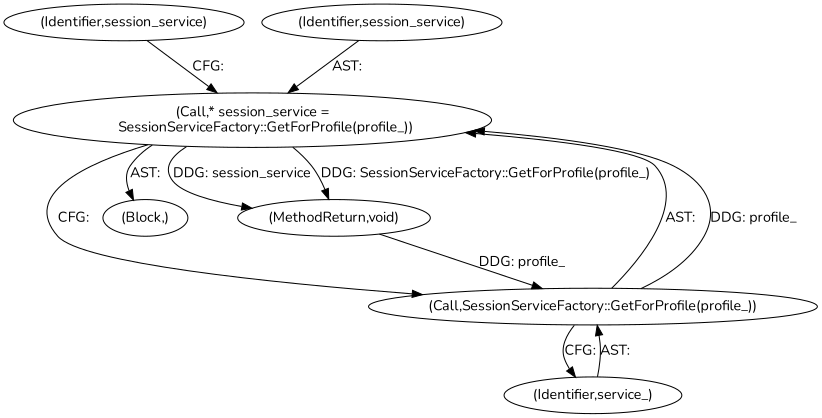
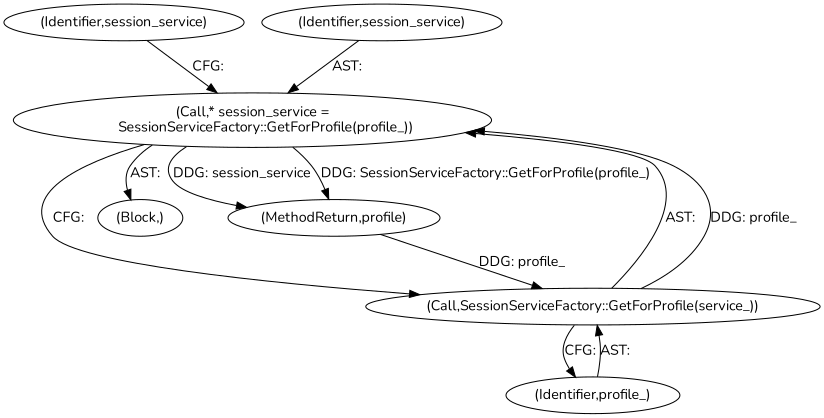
node "(MethodReturn,void)": label "(MethodReturn,void)" -> "(MethodReturn,profile)"
node "(Call,SessionServiceFactory::GetForProfile(profile_))": label "(Call,SessionServiceFactory::GetForProfile(profile_))" -> "(Call,SessionServiceFactory::GetForProfile(service_))"
node "(Identifier,service_)": label "(Identifier,service_)" -> "(Identifier,profile_)"
